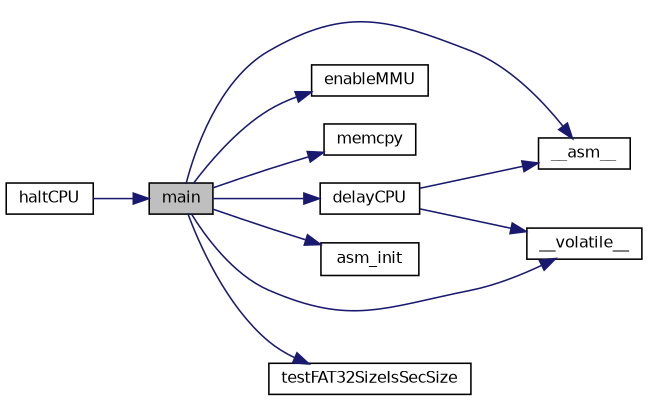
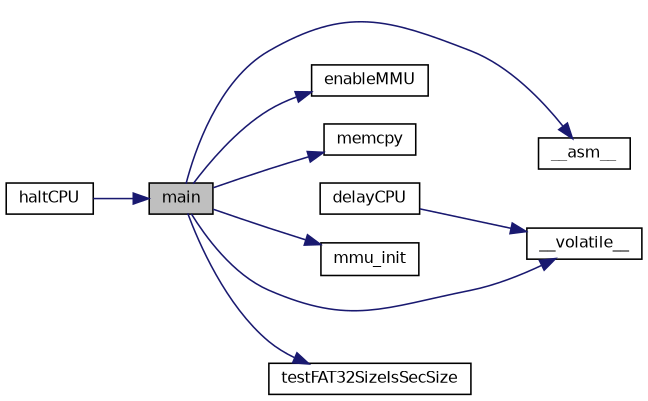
edge "delayCPU" -> "__asm__": removed
edge "main" -> "delayCPU": removed
node "asm_init": label "asm_init" -> "mmu_init"
